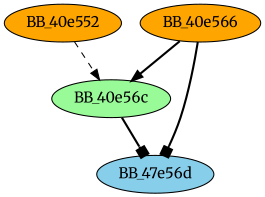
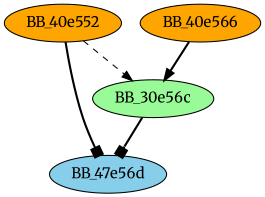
edge "BB_40e566" -> "BB_47e56d": now "BB_40e552" -> "BB_47e56d"
node "BB_40e56c": label "BB_40e56c" -> "BB_30e56c"
